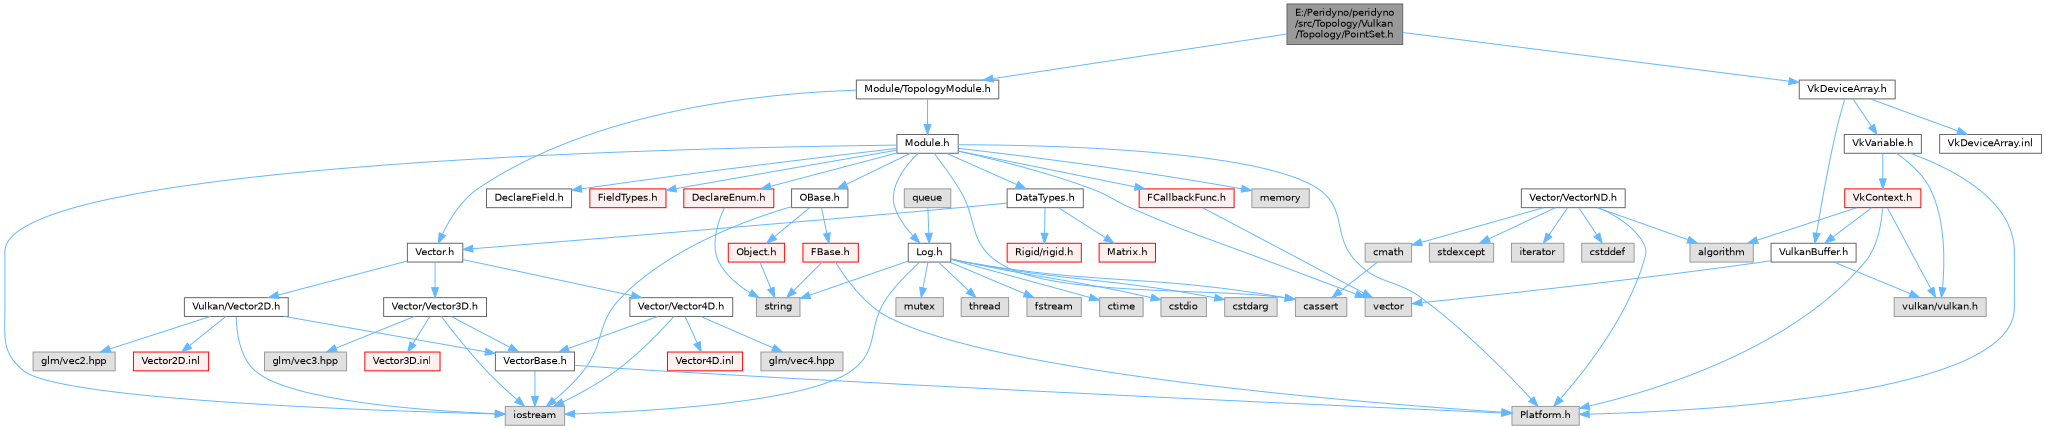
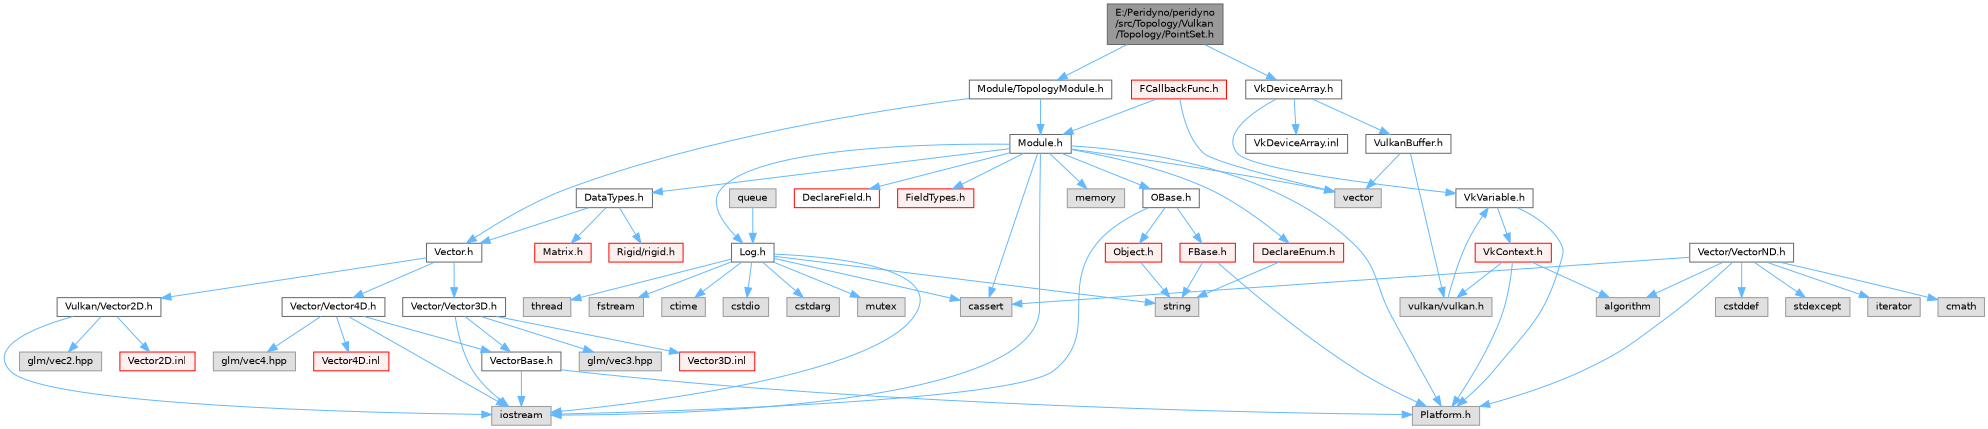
edge "Module.h" -> "FCallbackFunc.h": reversed
node "DeclareField.h": color grey40 -> red
edge "VkVariable.h" -> "vulkan/vulkan.h": reversed
edge "VkContext.h" -> "VulkanBuffer.h": removed
edge "cmath" -> "cassert": now "Vector/VectorND.h" -> "cassert"
edge "Vulkan/Vector2D.h" -> "VectorBase.h": removed
